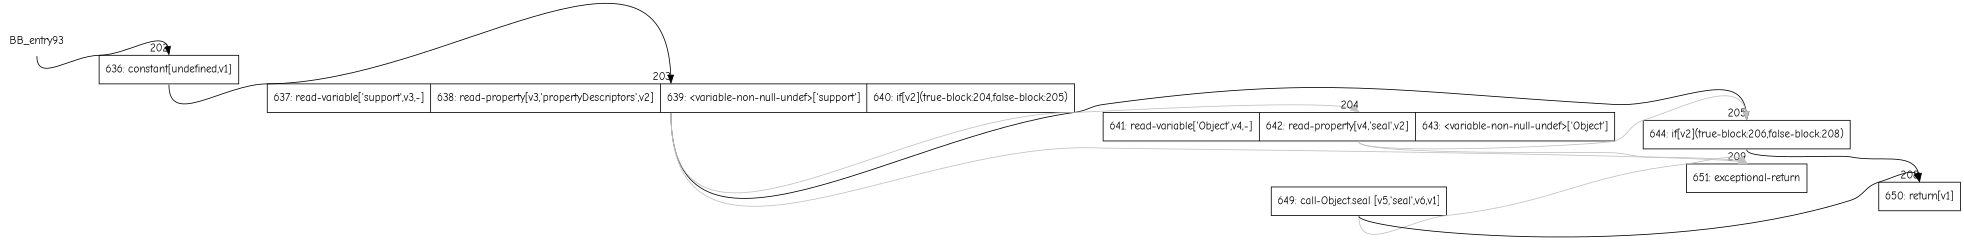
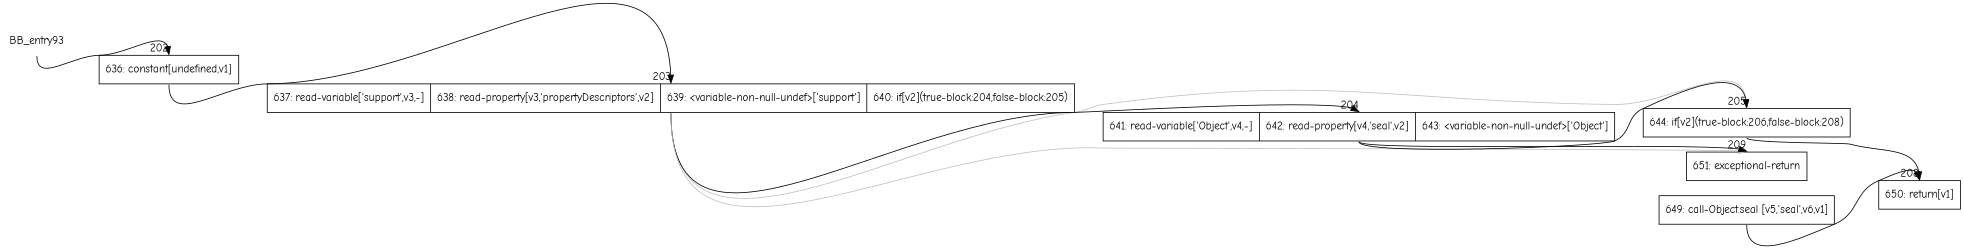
edge "637: read-variable['support',v3,-]" -> "644: if[v2](true-block:206,false-block:208)": color black -> gray
edge "637: read-variable['support',v3,-]" -> "641: read-variable['Object',v4,-]": color gray -> black
edge "641: read-variable['Object',v4,-]" -> "644: if[v2](true-block:206,false-block:208)": color gray -> black
edge "641: read-variable['Object',v4,-]" -> "651: exceptional-return": color gray -> black
edge "649: call-Object.seal [v5,'seal',v6,v1]" -> "651: exceptional-return": removed
